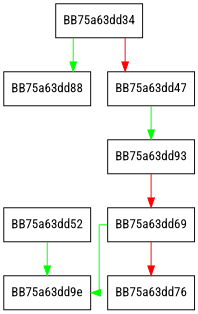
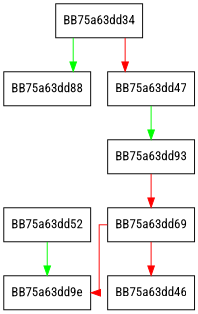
edge "BB75a63dd69" -> "BB75a63dd9e": color green -> red
node "BB75a63dd76": label "BB75a63dd76" -> "BB75a63dd46"
